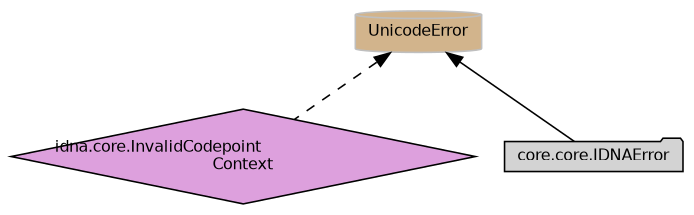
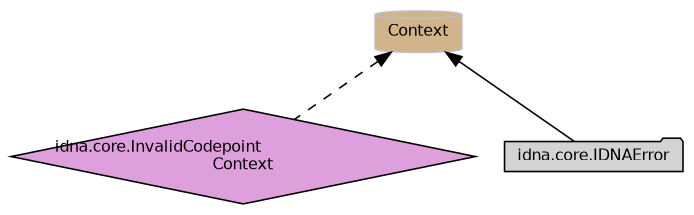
node "UnicodeError": label "UnicodeError" -> "Context"
node "core.core.IDNAError": label "core.core.IDNAError" -> "idna.core.IDNAError"
